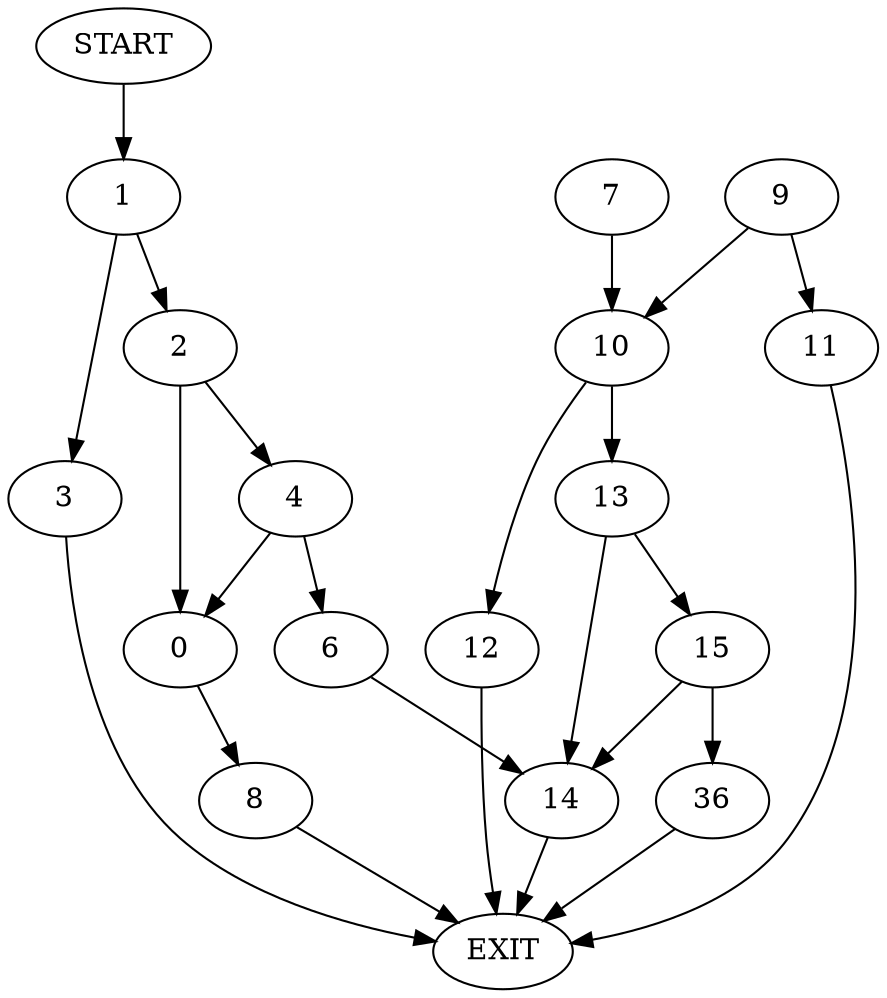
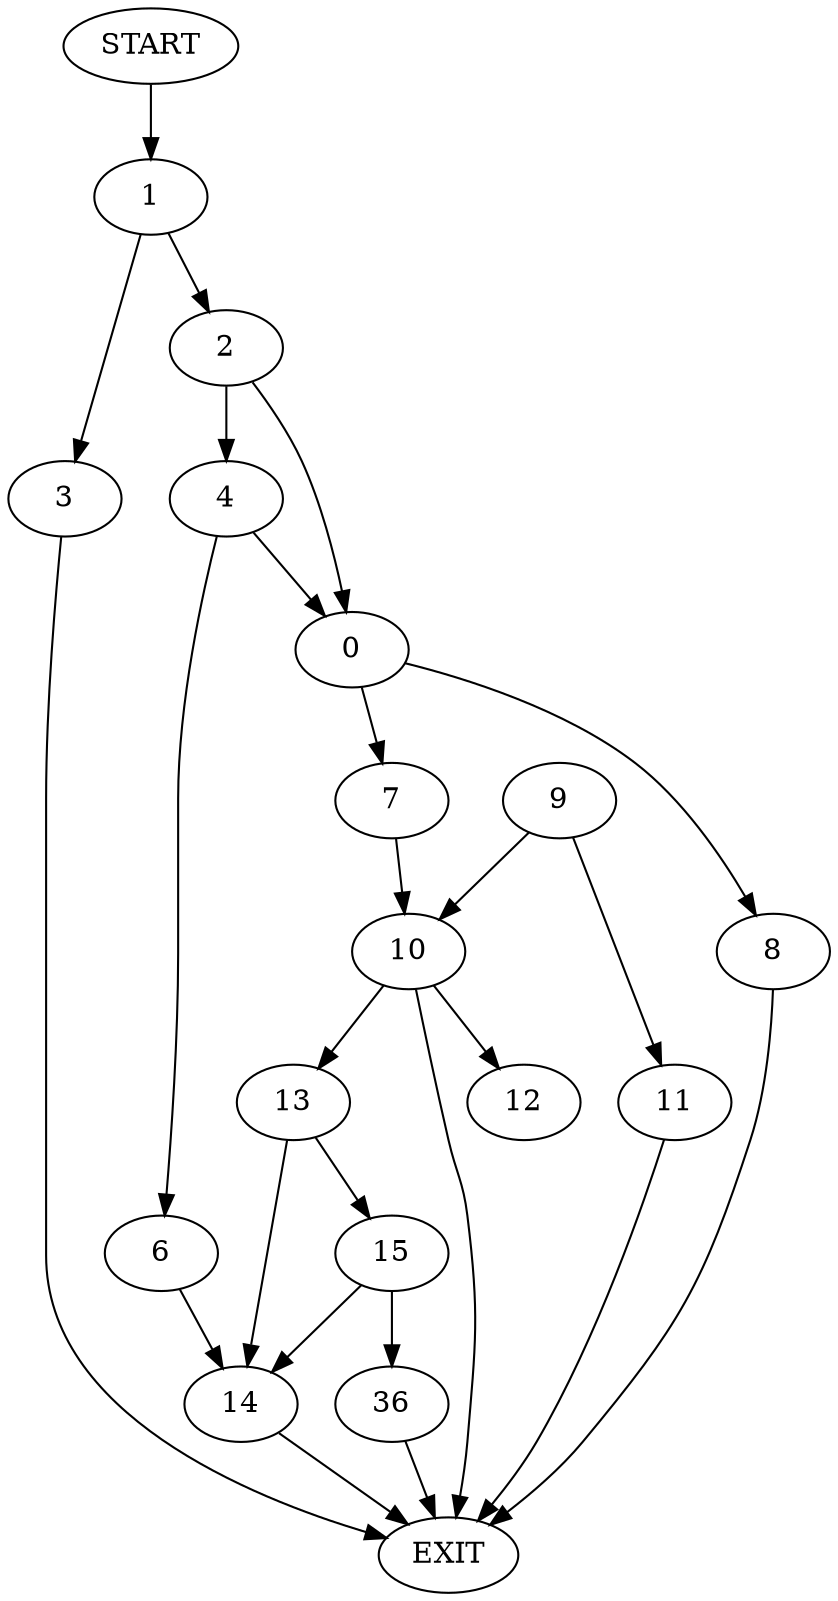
edge "0" -> "7": added
edge "12" -> "EXIT": now "10" -> "EXIT"
